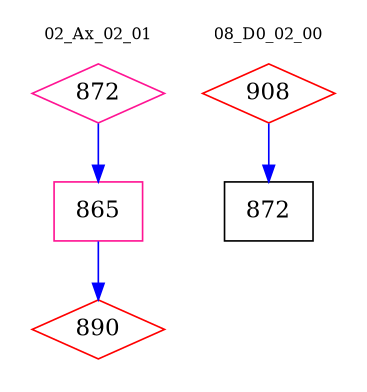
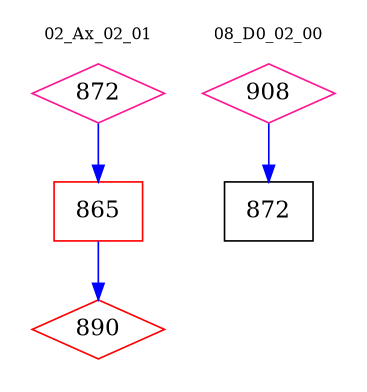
node "908": color red -> deeppink
node "865": color deeppink -> red
